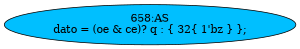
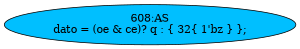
node "658:AS dato = (oe & ce)? q : { 32{ 1'bz } };": label "658:AS dato = (oe & ce)? q : { 32{ 1'bz } };" -> "608:AS dato = (oe & ce)? q : { 32{ 1'bz } };"
